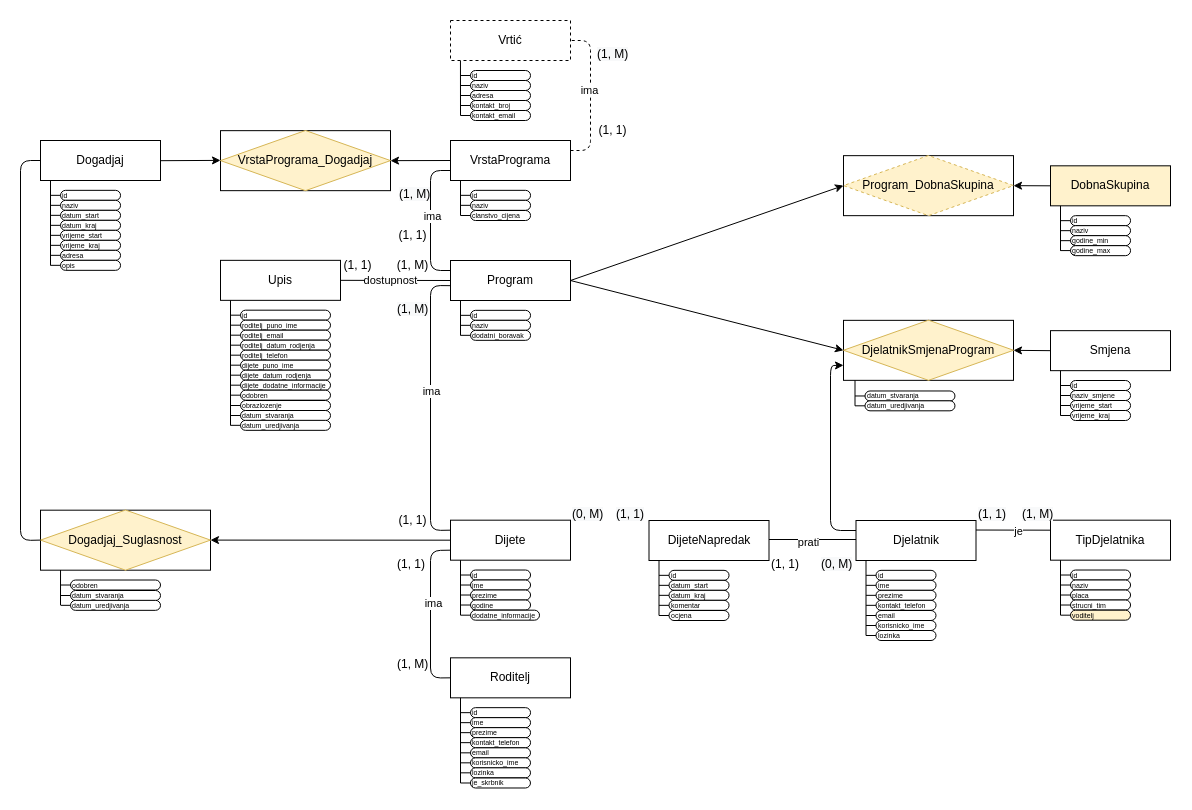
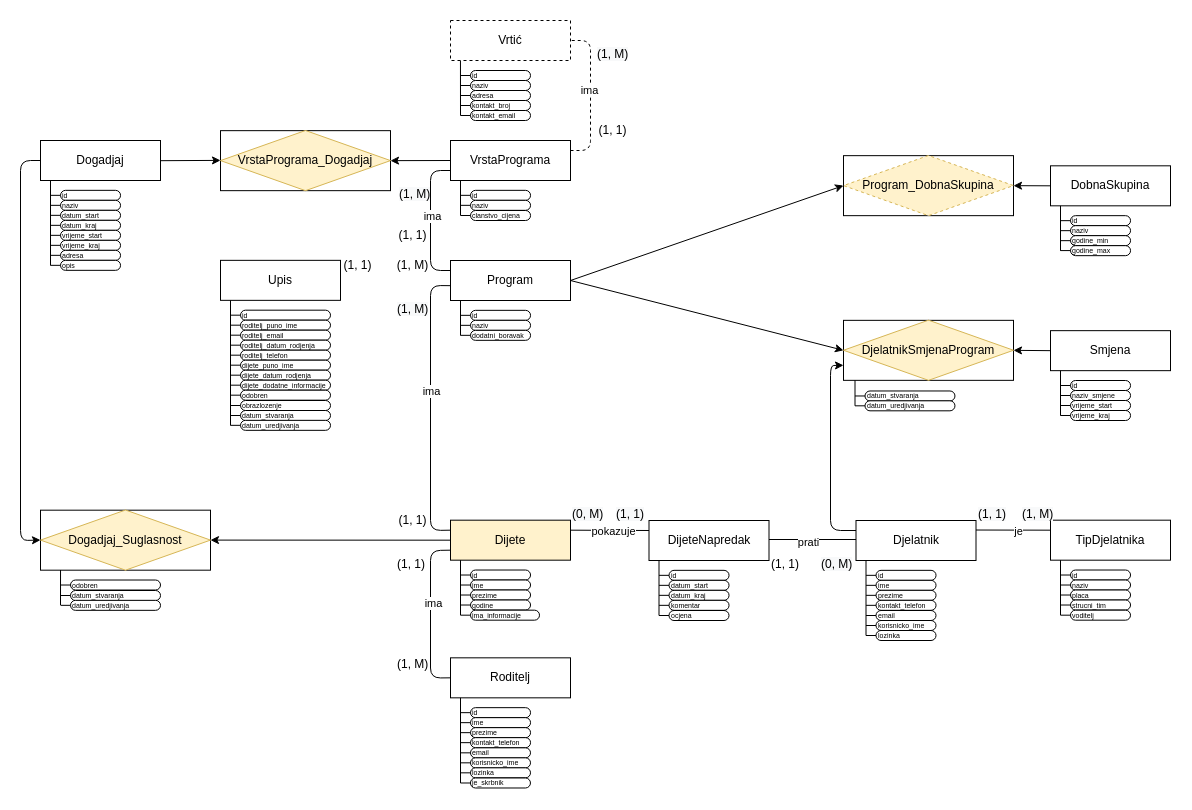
node "DobnaSkupina": fillcolor #fff2cc -> #ffffff
edge "Upis" -- "Program": removed, label "dostupnost"
edge "Dijete" -- "DijeteNapredak": added, label "pokazuje"
edge "Dogadjaj" -- "Dogadjaj_Suglasnost": arrowhead none -> classic
node "Dijete": fillcolor #ffffff -> #fff2cc
node "voditelj": fillcolor #fff2cc -> #ffffff
node "dodatne_informacije": label "dodatne_informacije" -> "ima_informacije"
